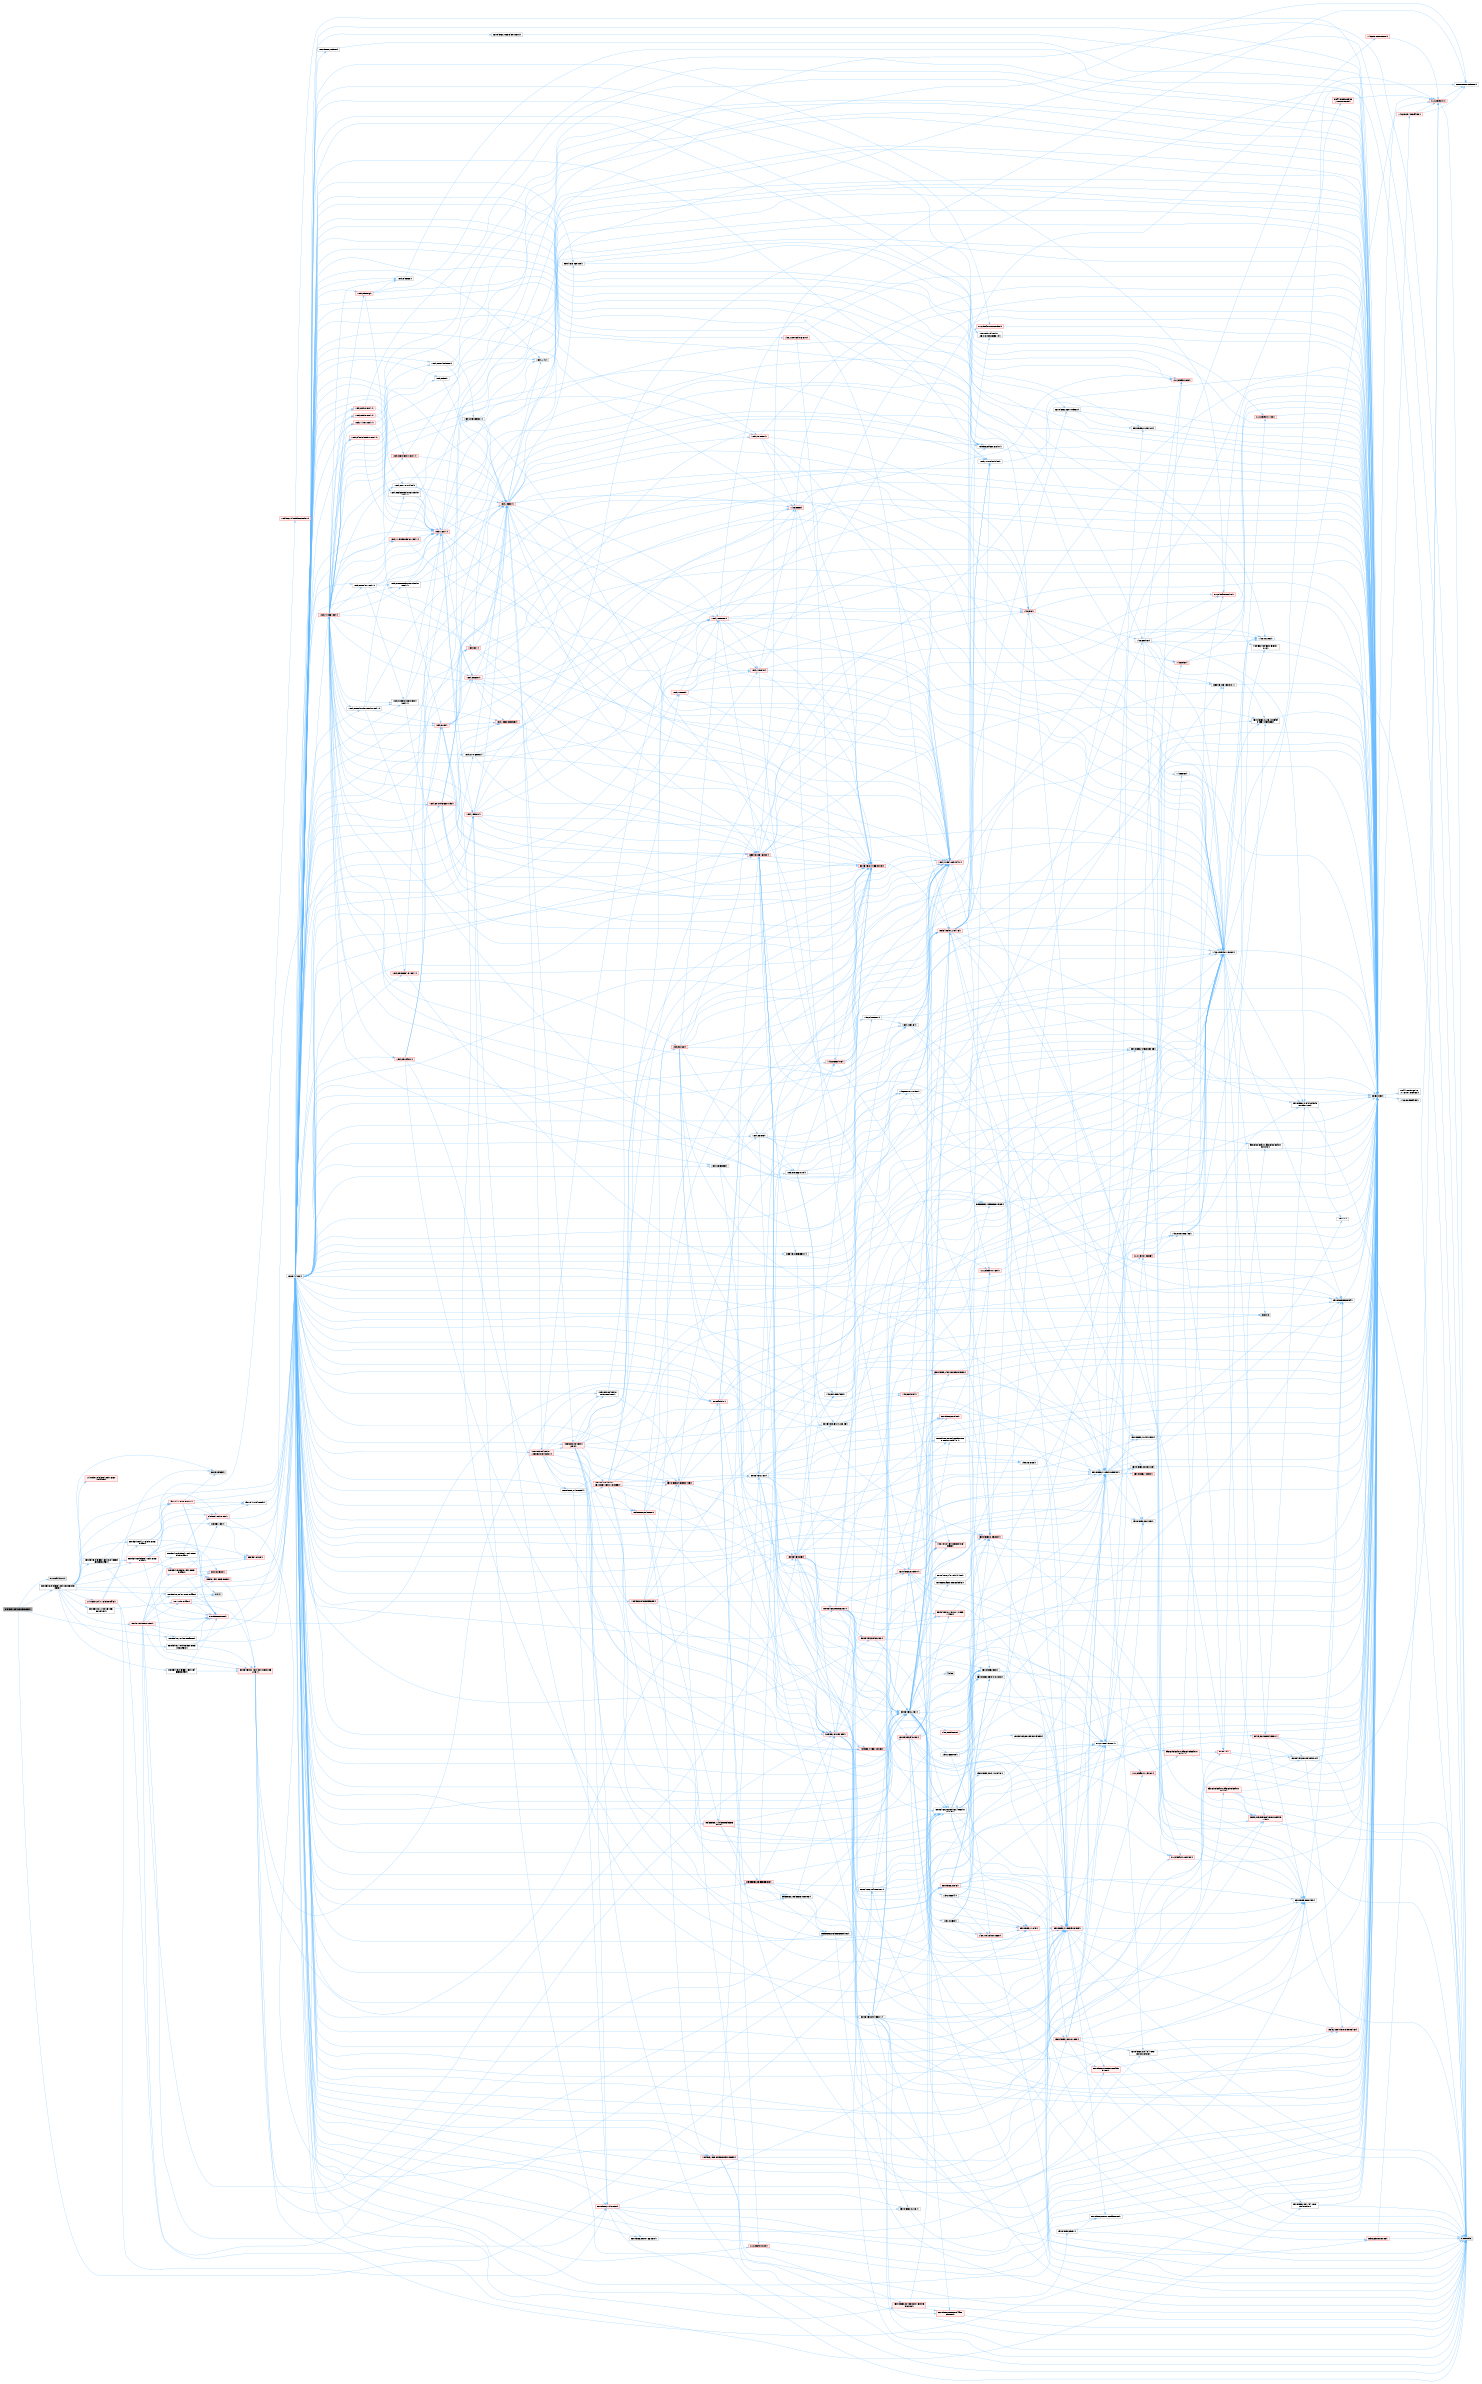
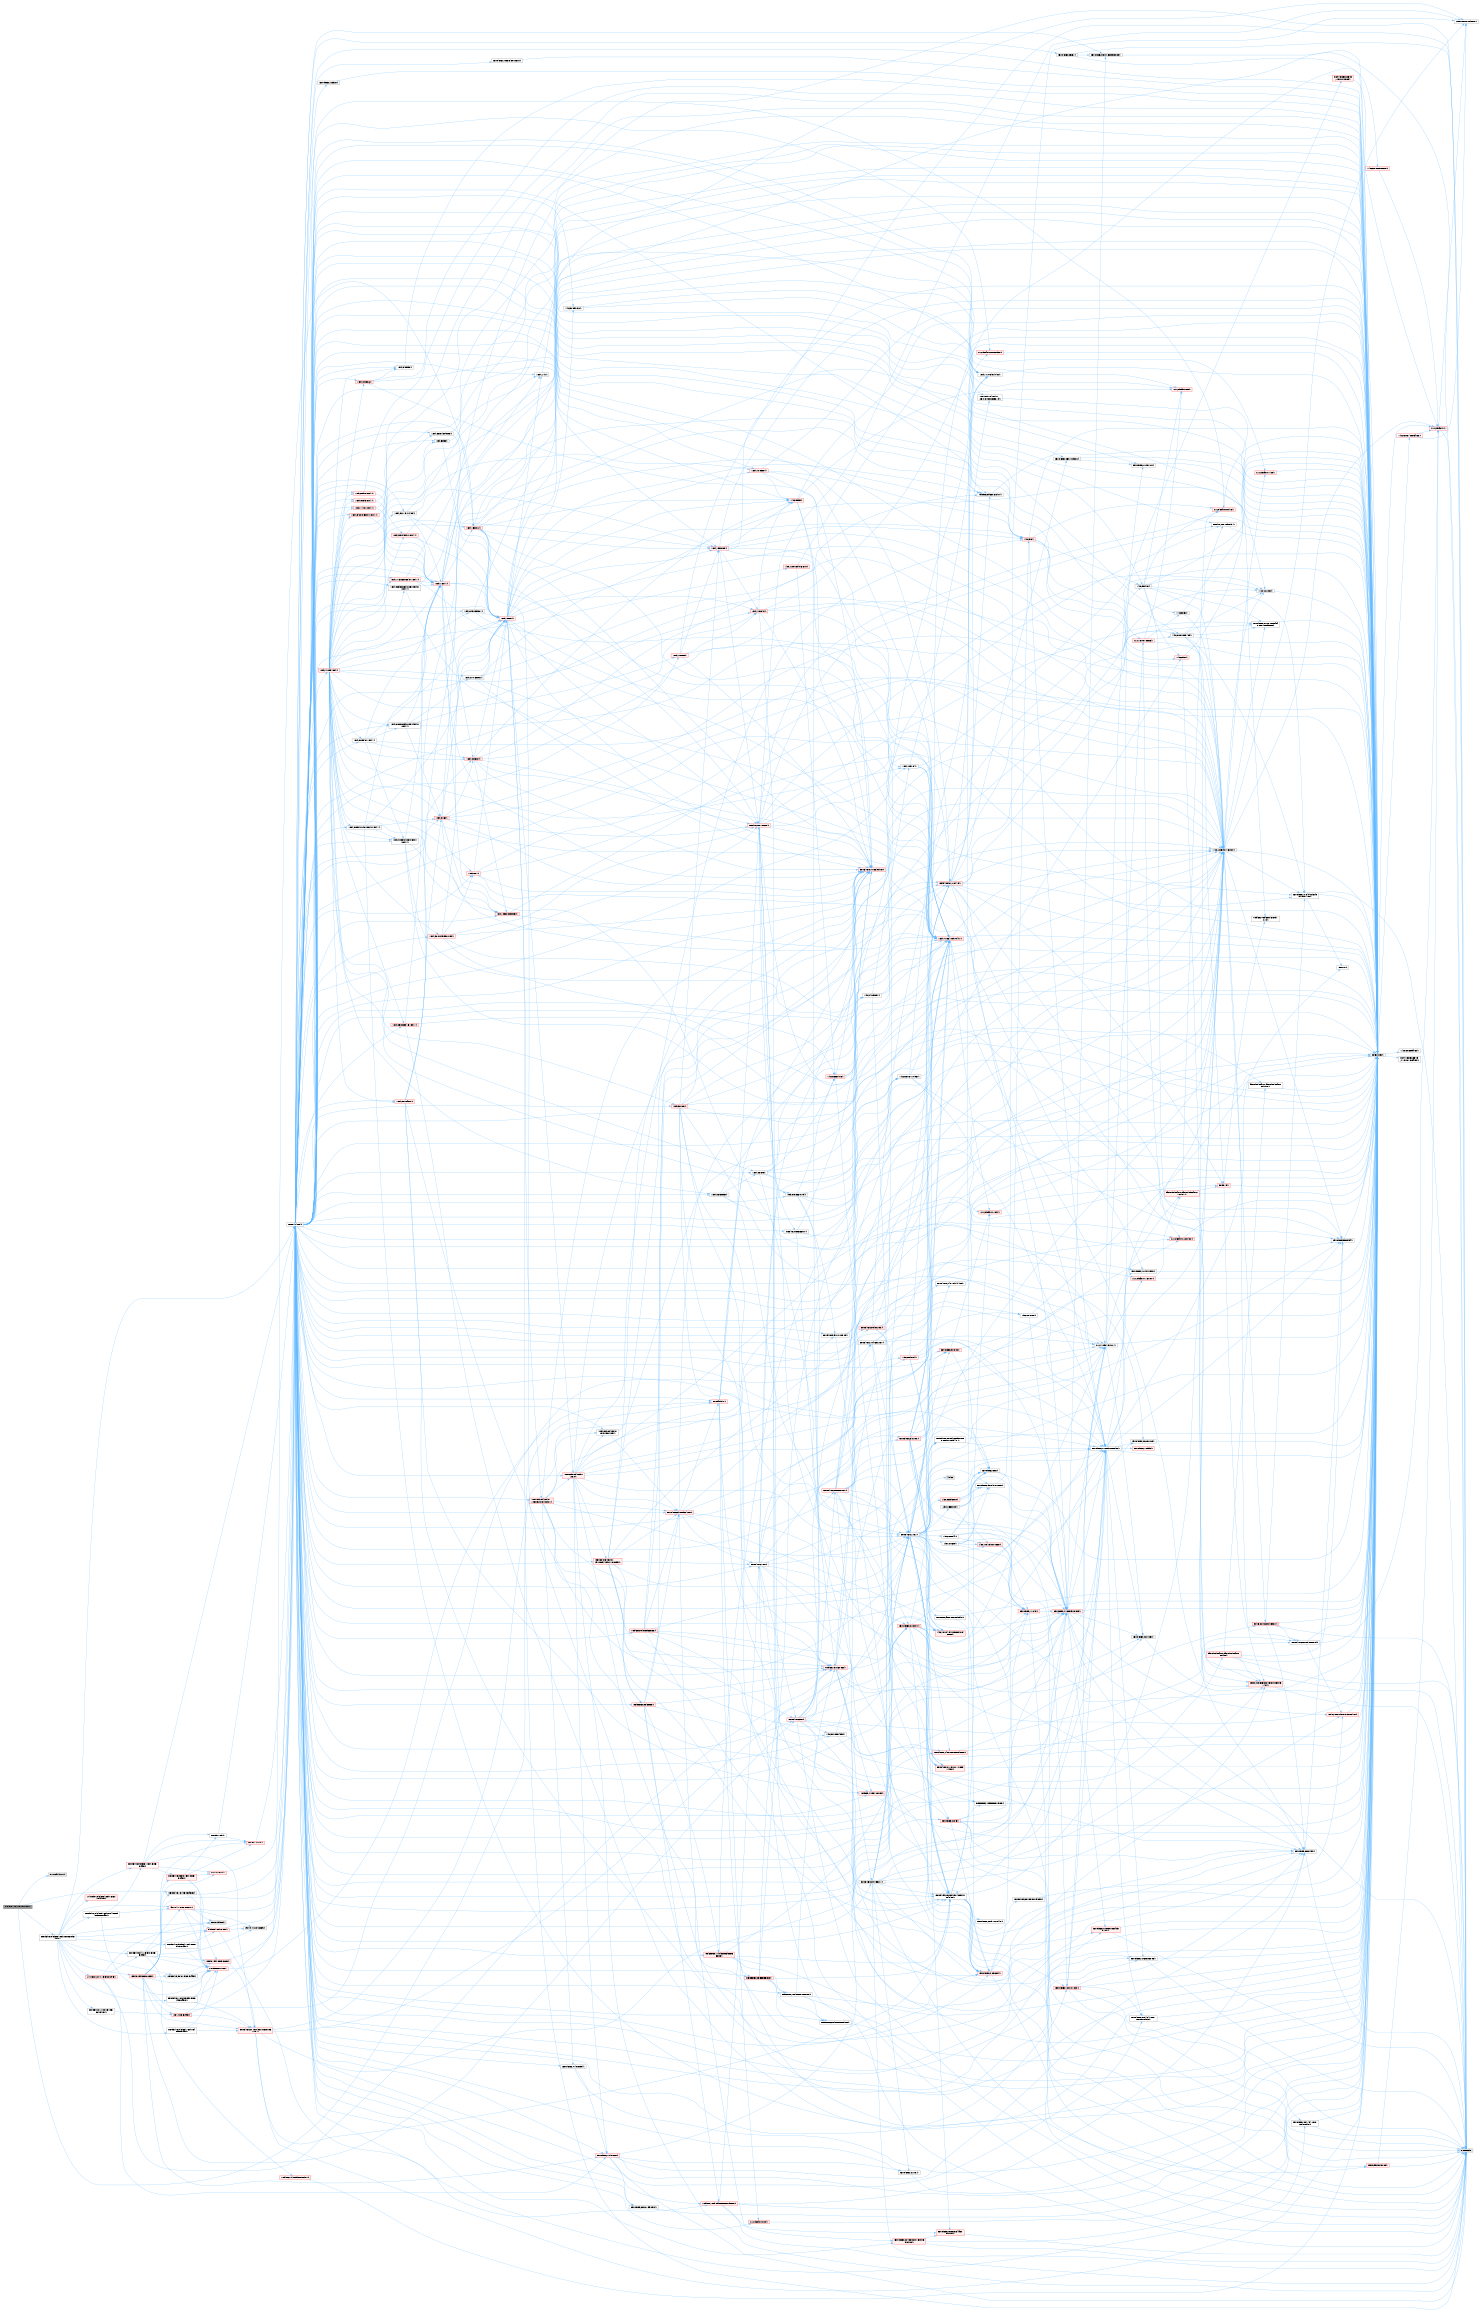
node "CString/ByteSwap.h": label "CString/ByteSwap.h" -> "Misc/ByteSwap.h"
edge "Templates/IdentityFunctor.h" -> "HAL/Platform.h": now "Templates/IdentityFunctor.h" -> "PreprocessorHelpers.h"
node "atomic": removed
node "RHI.h": removed
